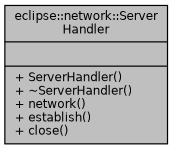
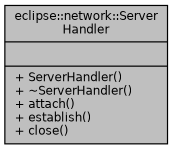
node "eclipse::network::Server": text "+ network()" -> "+ attach()"
